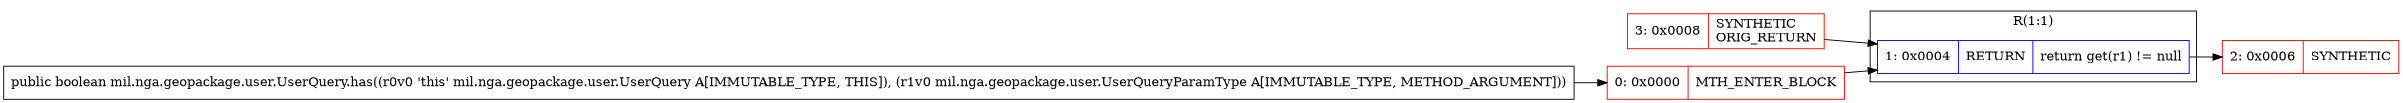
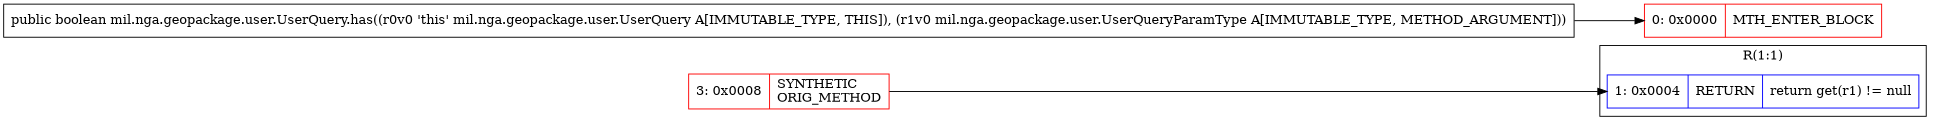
node "3: 0x0008": text "ORIG_RETURN" -> "ORIG_METHOD"
node "2: 0x0006": removed
edge "0: 0x0000" -> "1: 0x0004": removed
